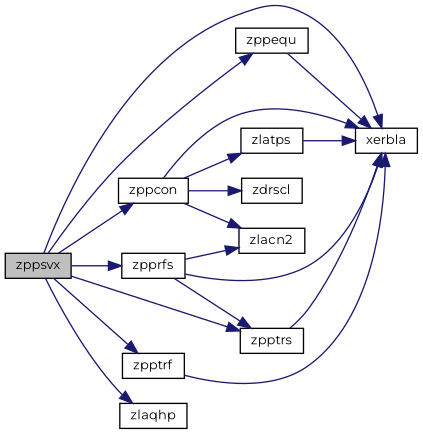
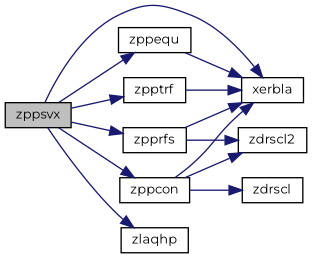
node "zlatps": removed
node "zlacn2": label "zlacn2" -> "zdrscl2"
node "zpptrs": removed
